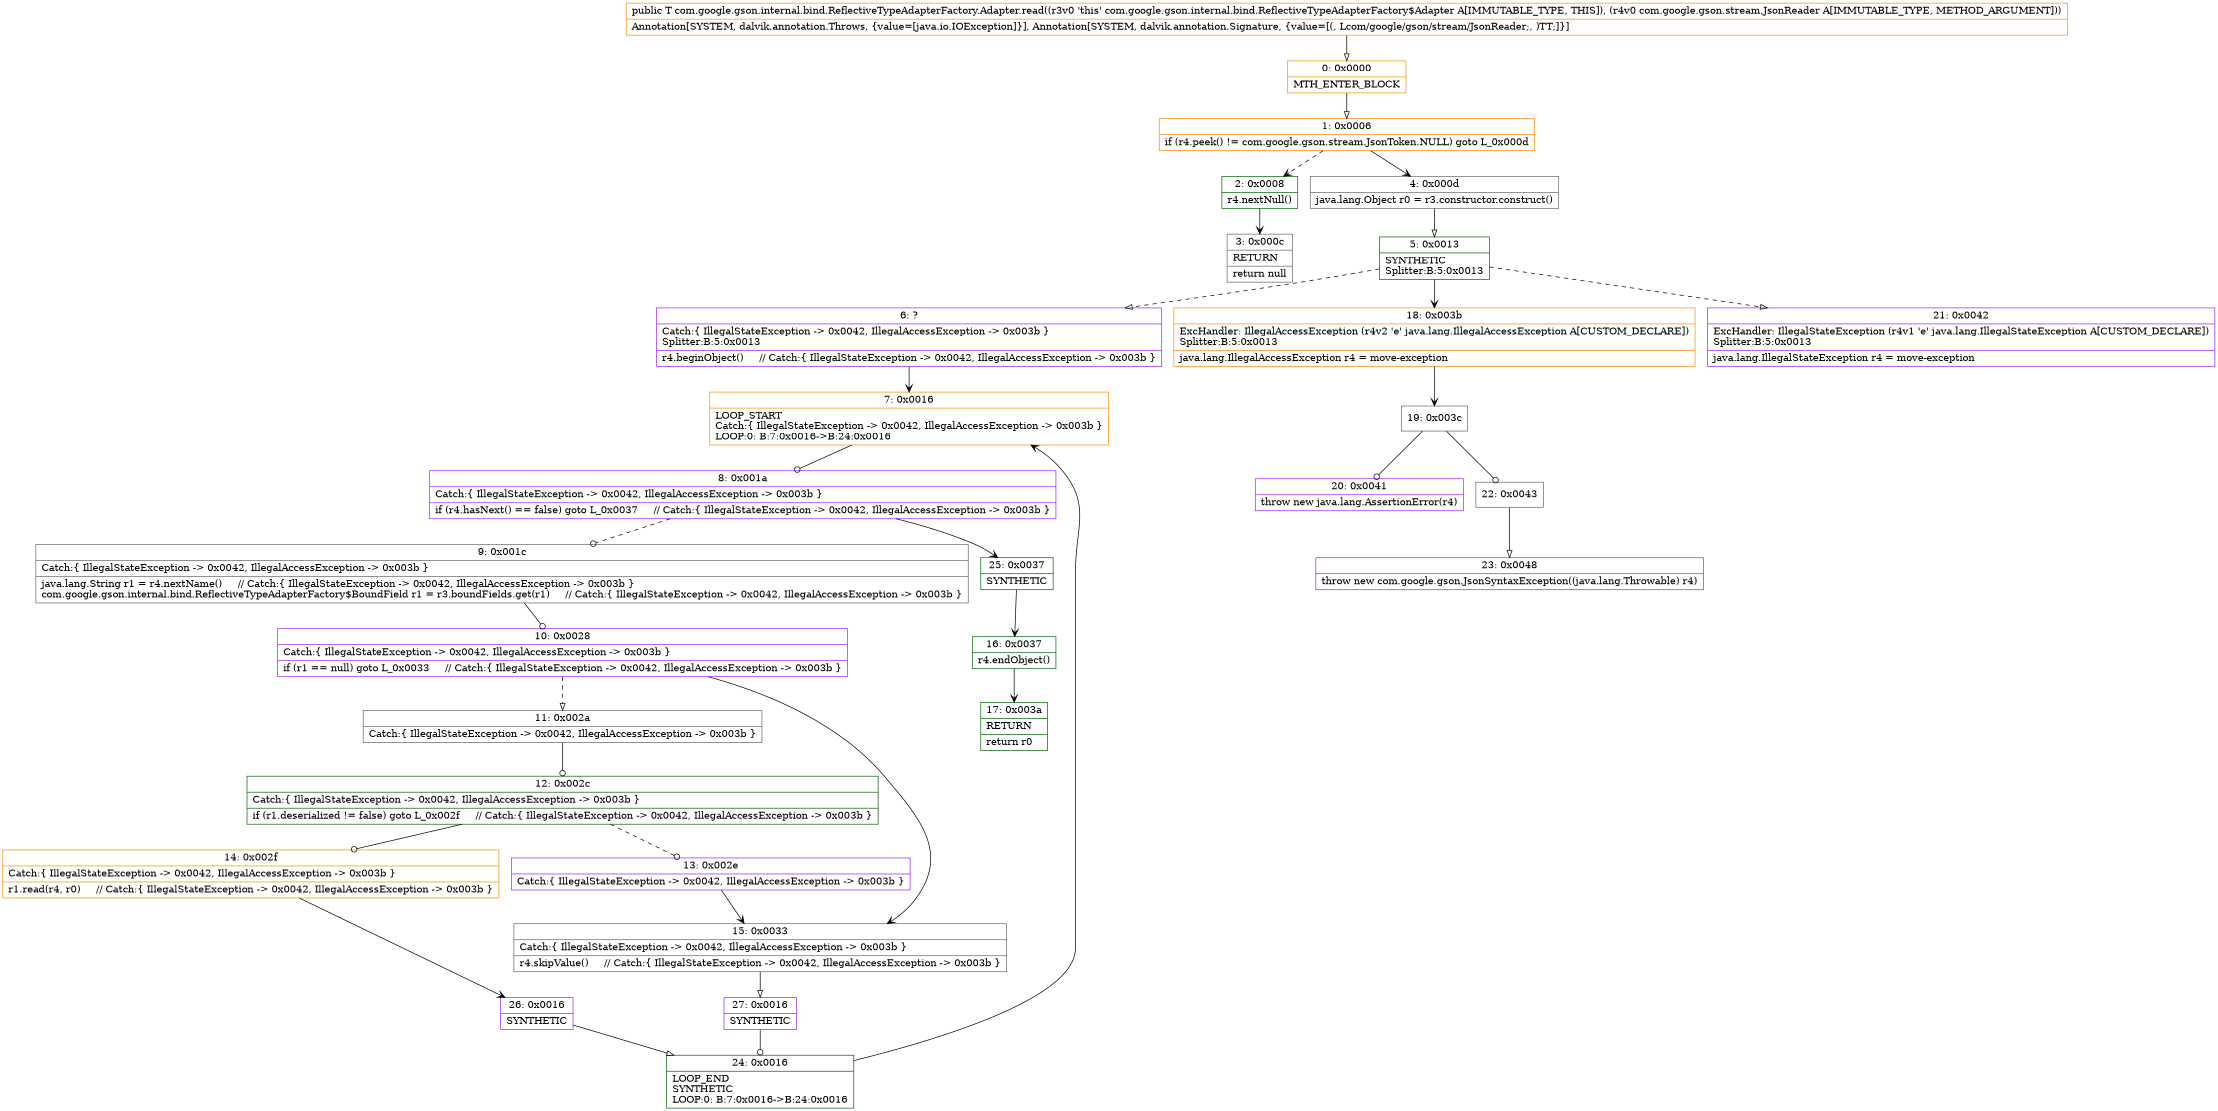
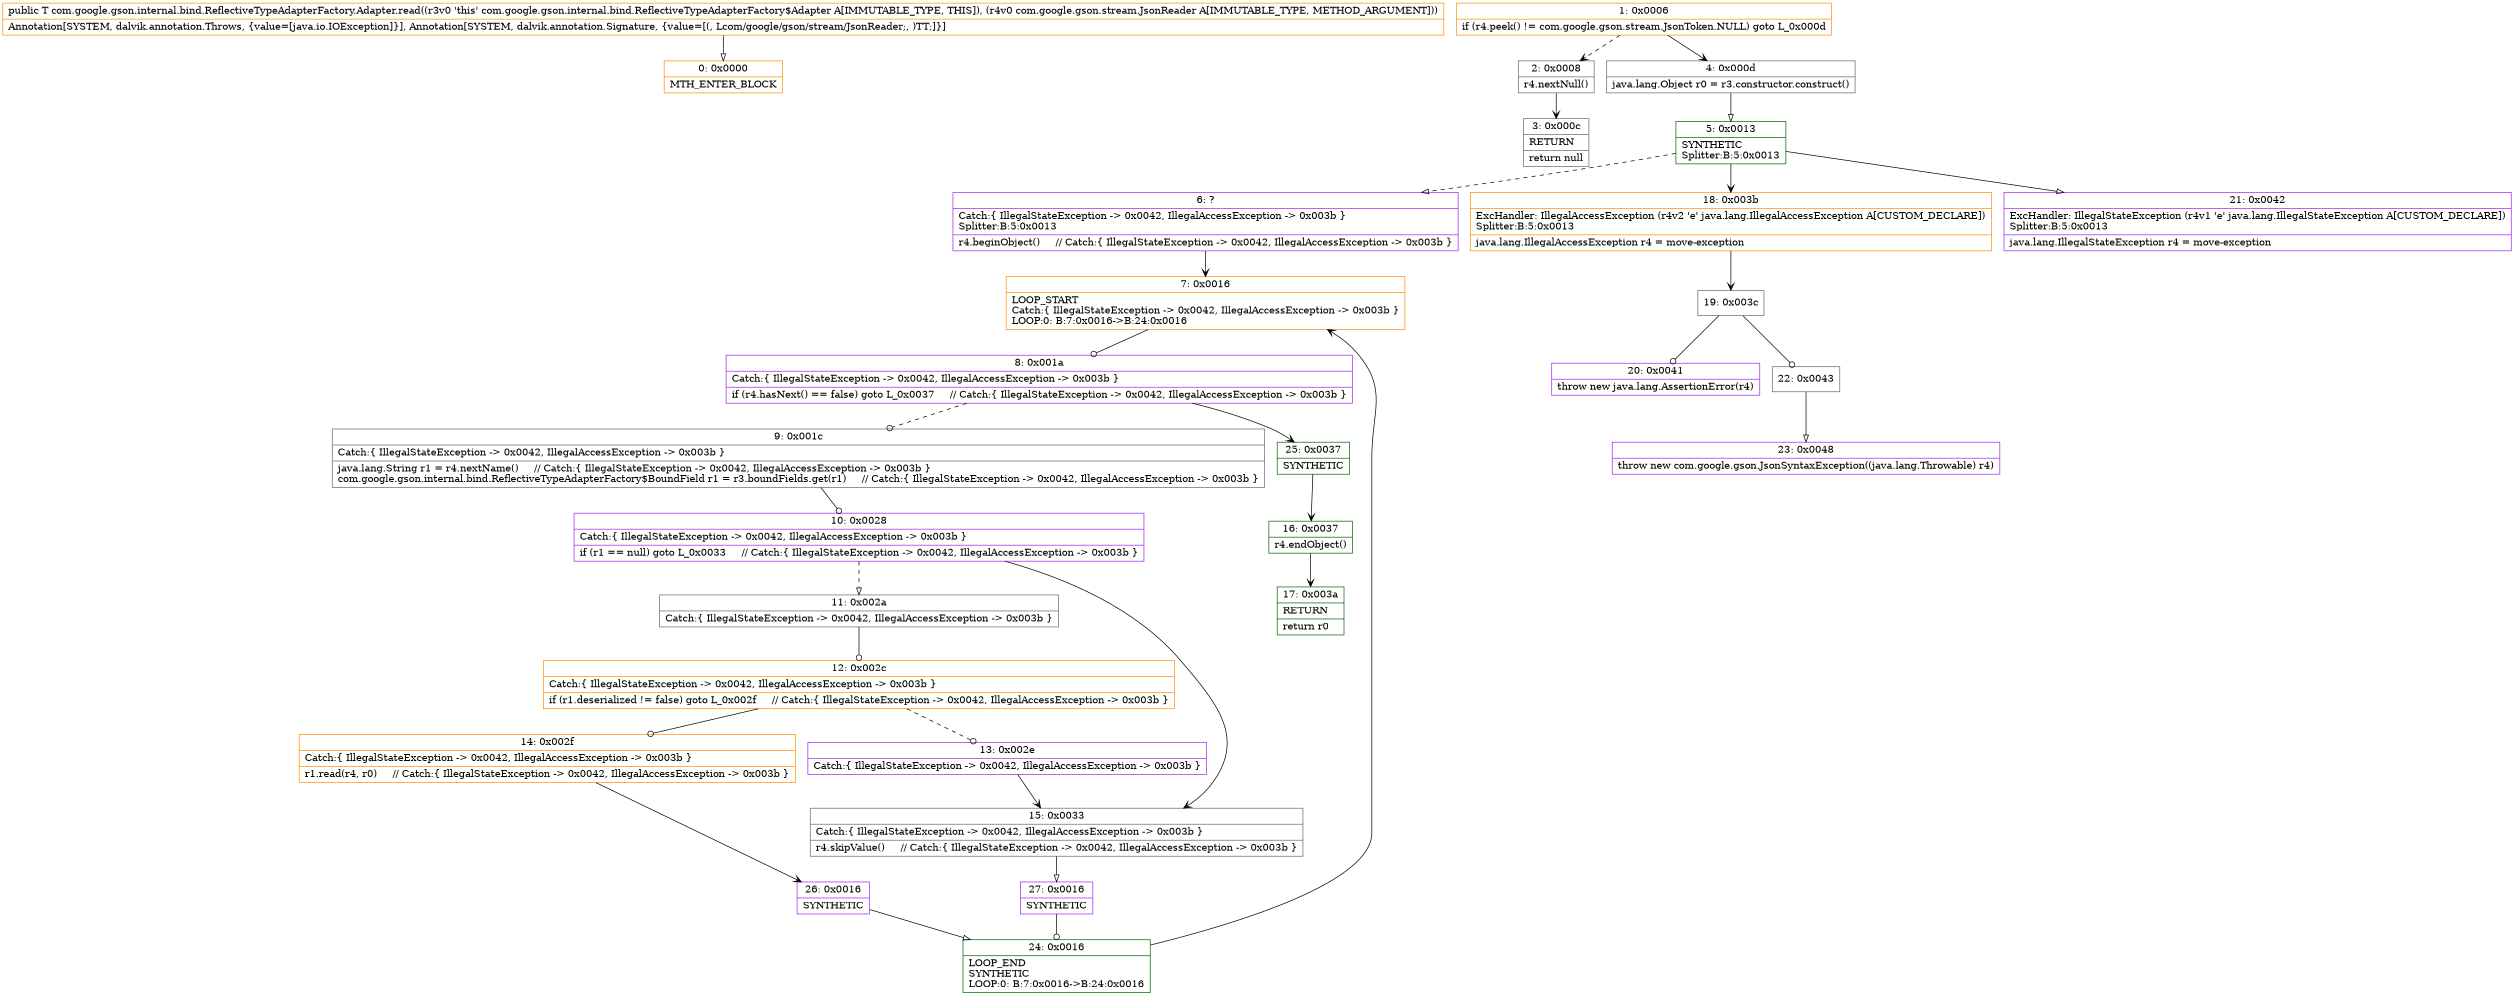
edge "0: 0x0000" -> "1: 0x0006": removed
node "2: 0x0008": color darkgreen -> gray40
edge "5: 0x0013" -> "21: 0x0042": style dashed -> solid
node "12: 0x002c": color darkgreen -> darkorange
